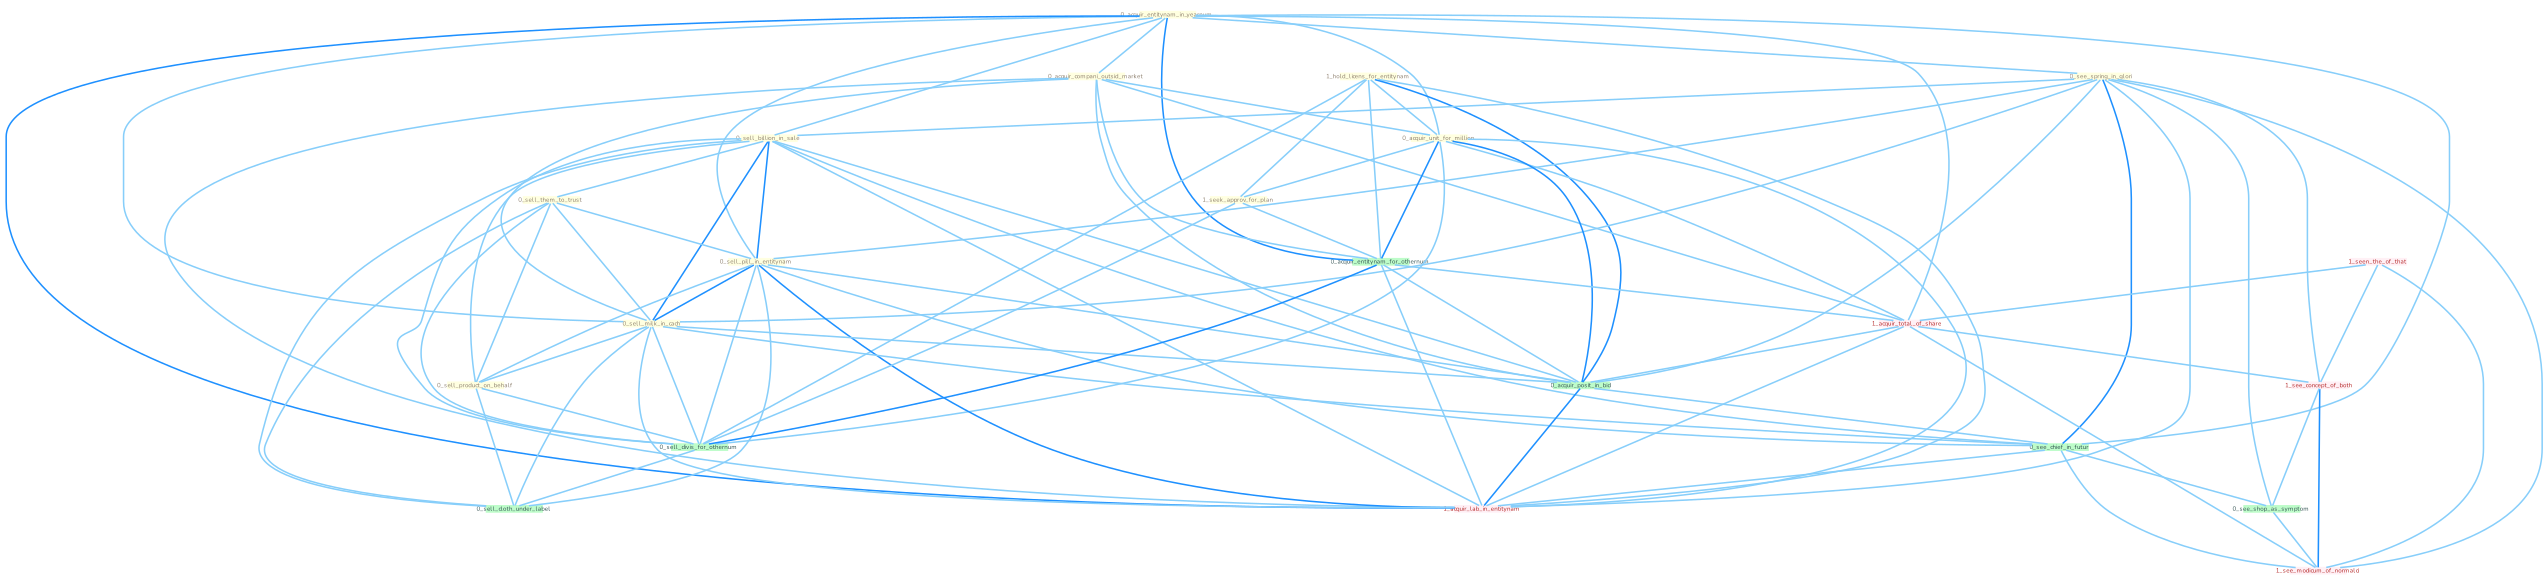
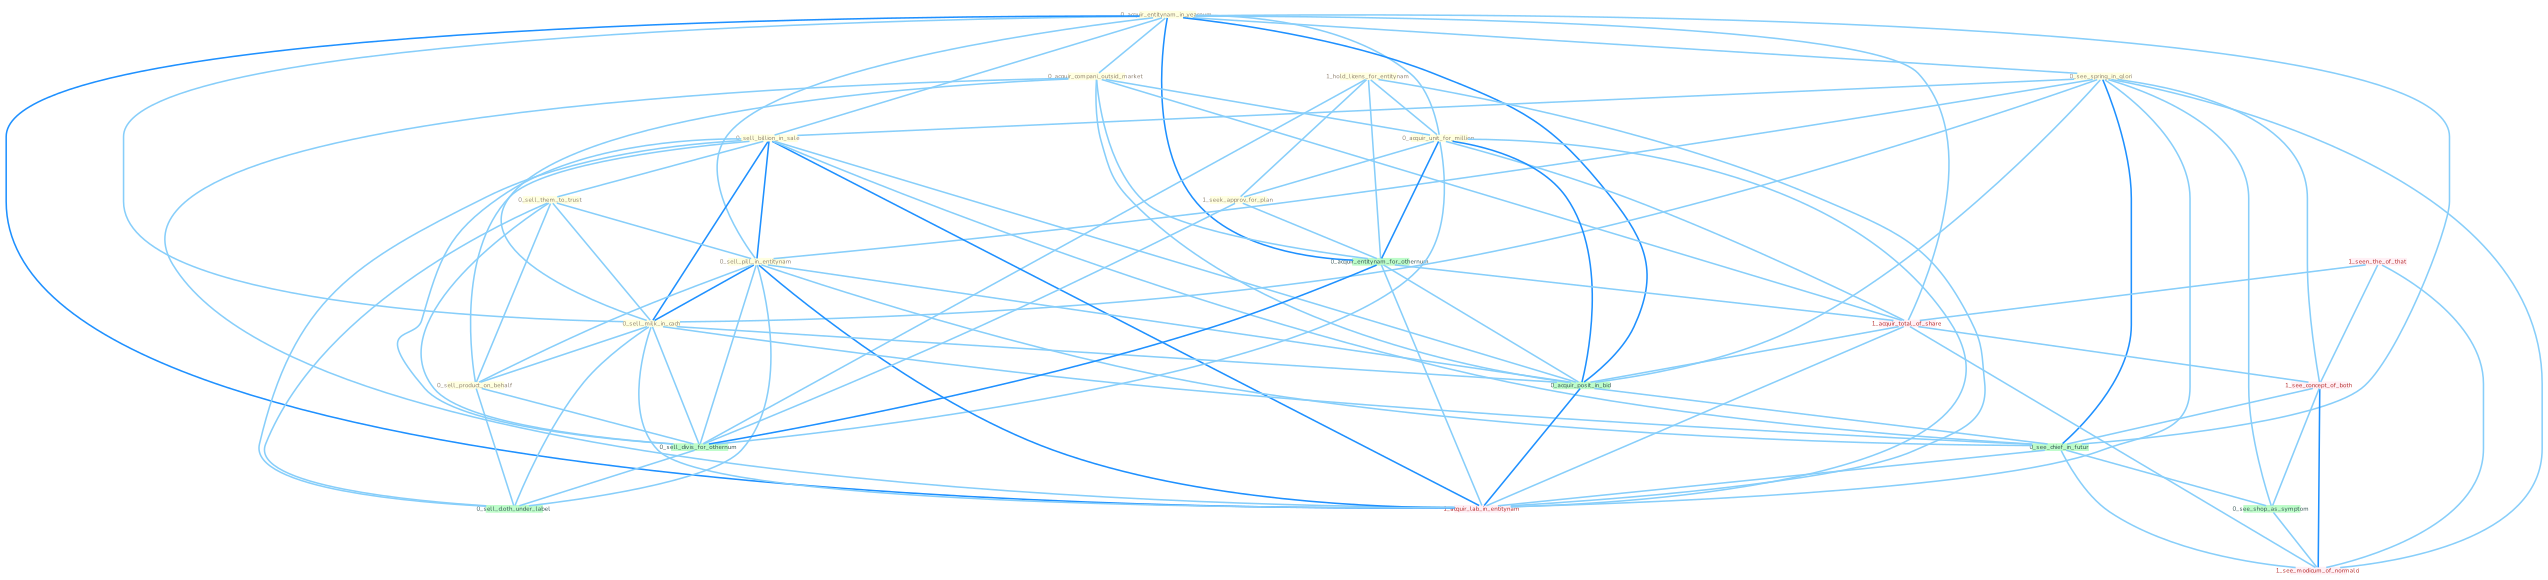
edge "1_hold_licens_for_entitynam" -- "0_acquir_posit_in_bid": now "0_acquir_entitynam_in_yearnum" -- "0_acquir_posit_in_bid"
edge "0_sell_billion_in_sale" -- "1_acquir_lab_in_entitynam": color #87cefa -> #1e90ff
edge "1_see_concept_of_both" -- "0_see_chief_in_futur": added
